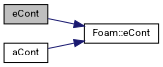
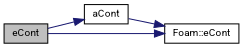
edge "eCont" -> "aCont": added
